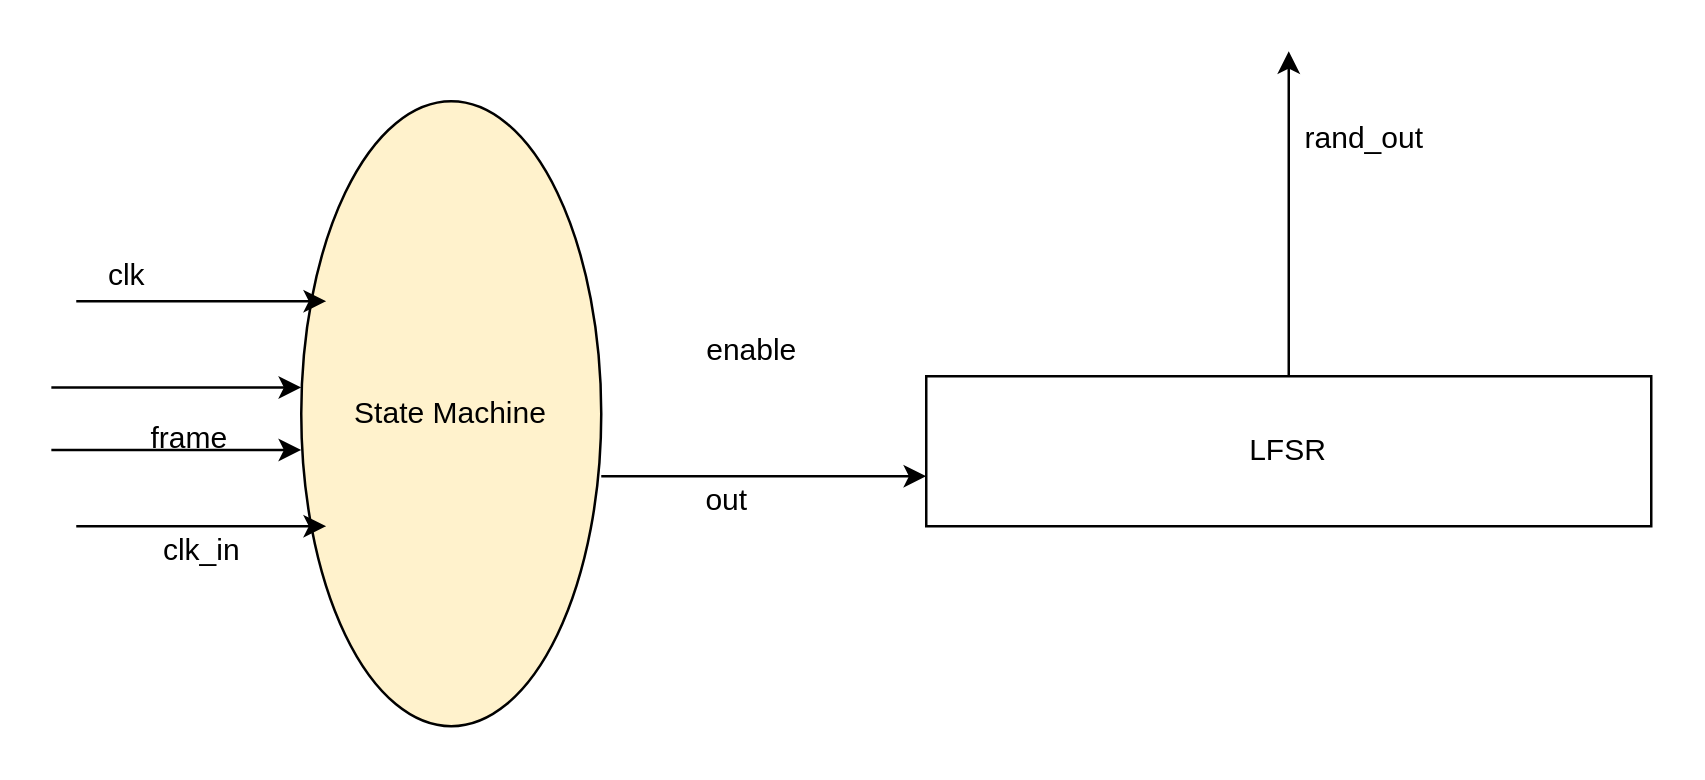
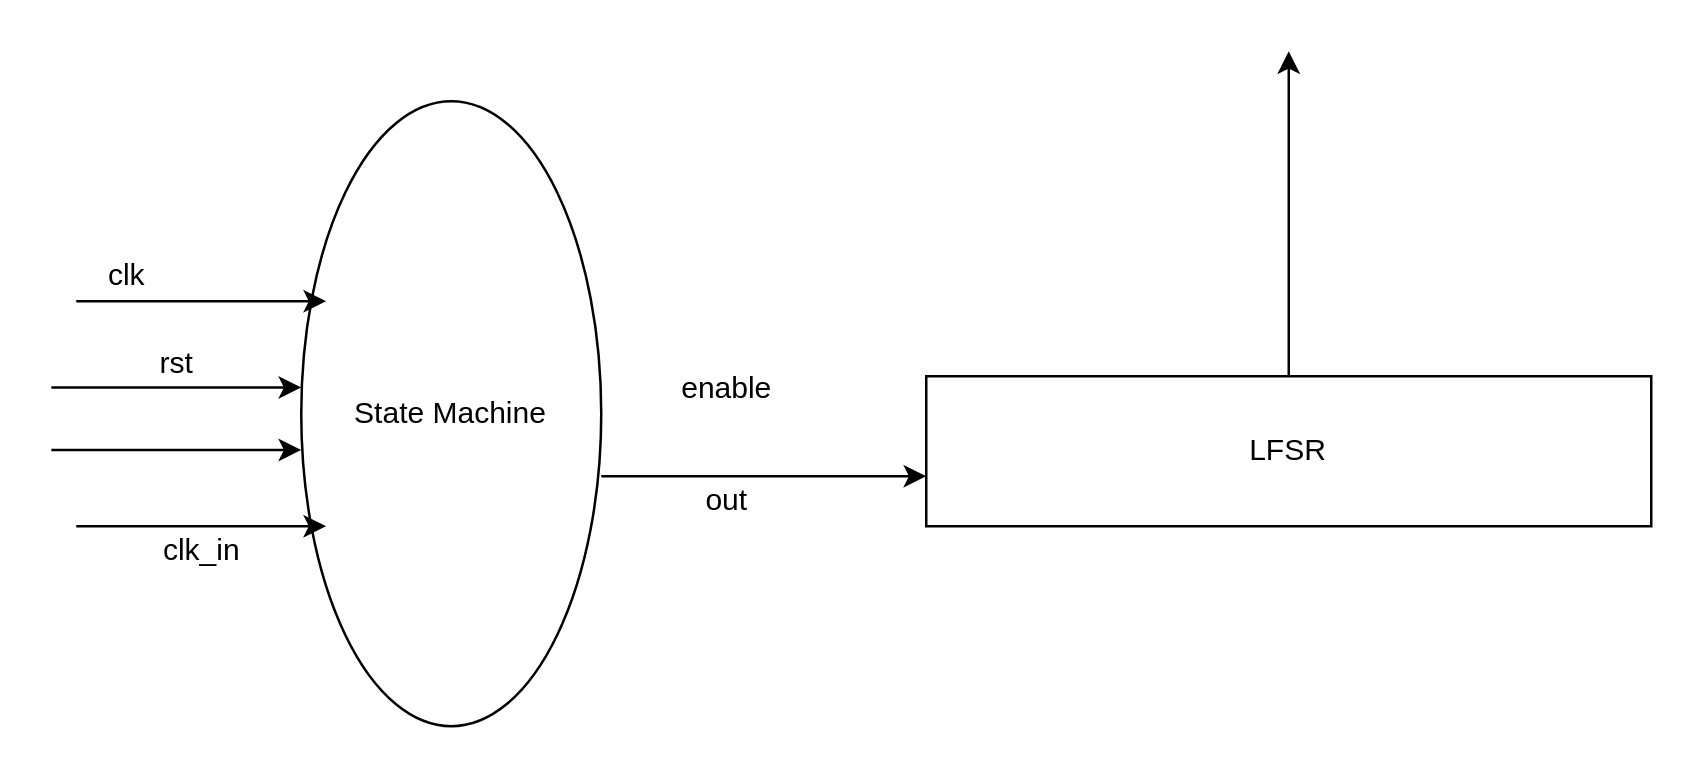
node "rand_out": removed
node "enable": moved (751, 351) -> (726, 389)
node "rst": added
node "State Machine": fillcolor #fff2cc -> #ffffff
node "frame": removed
